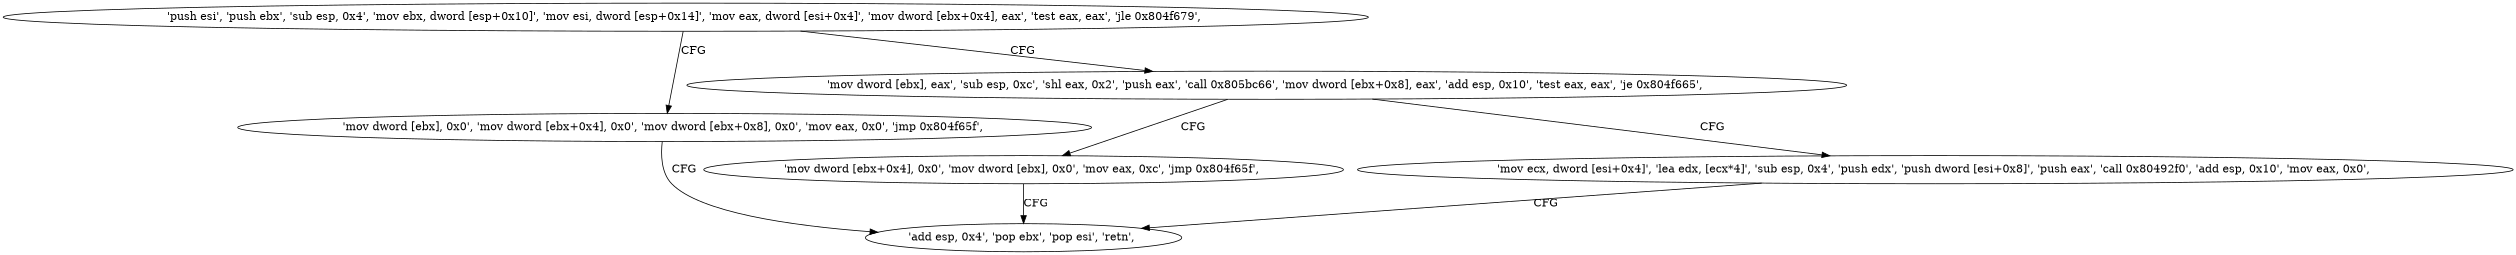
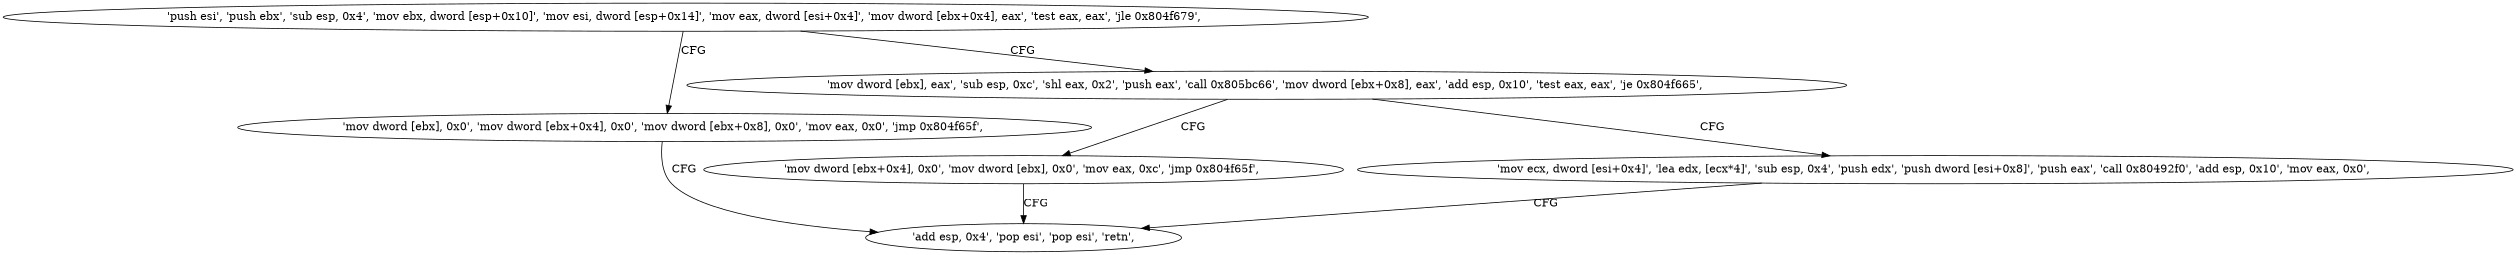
node "'add esp, 0x4', 'pop ebx', 'pop esi', 'retn',": label "'add esp, 0x4', 'pop ebx', 'pop esi', 'retn'," -> "'add esp, 0x4', 'pop esi', 'pop esi', 'retn',"
